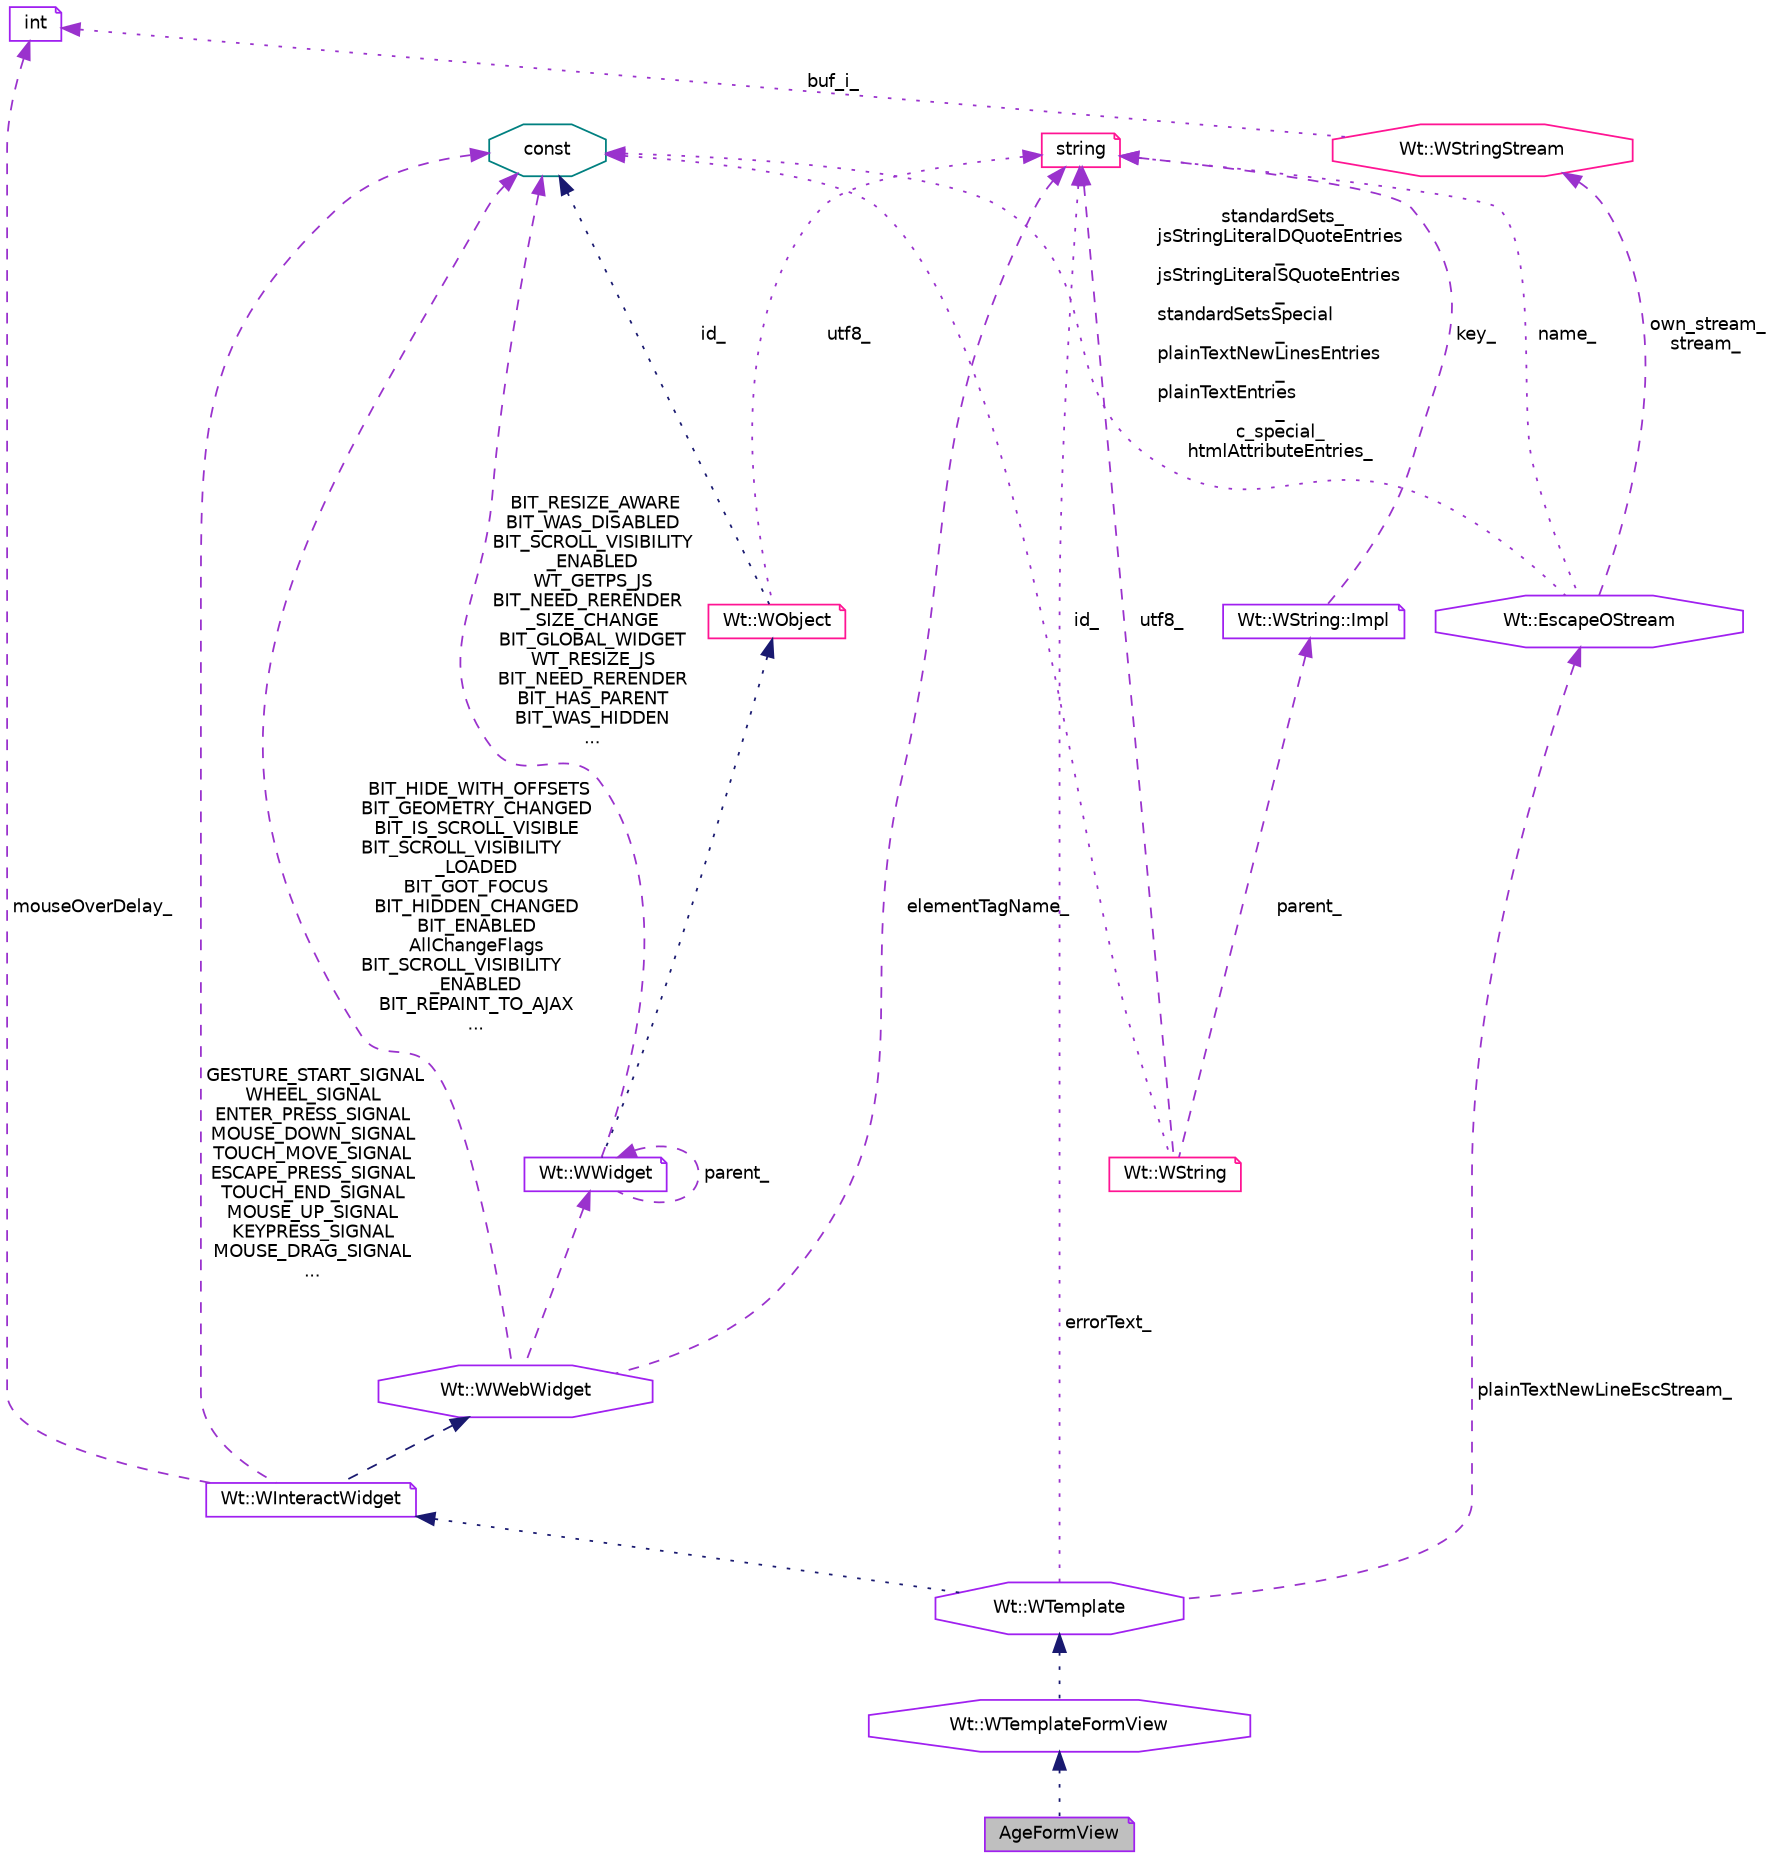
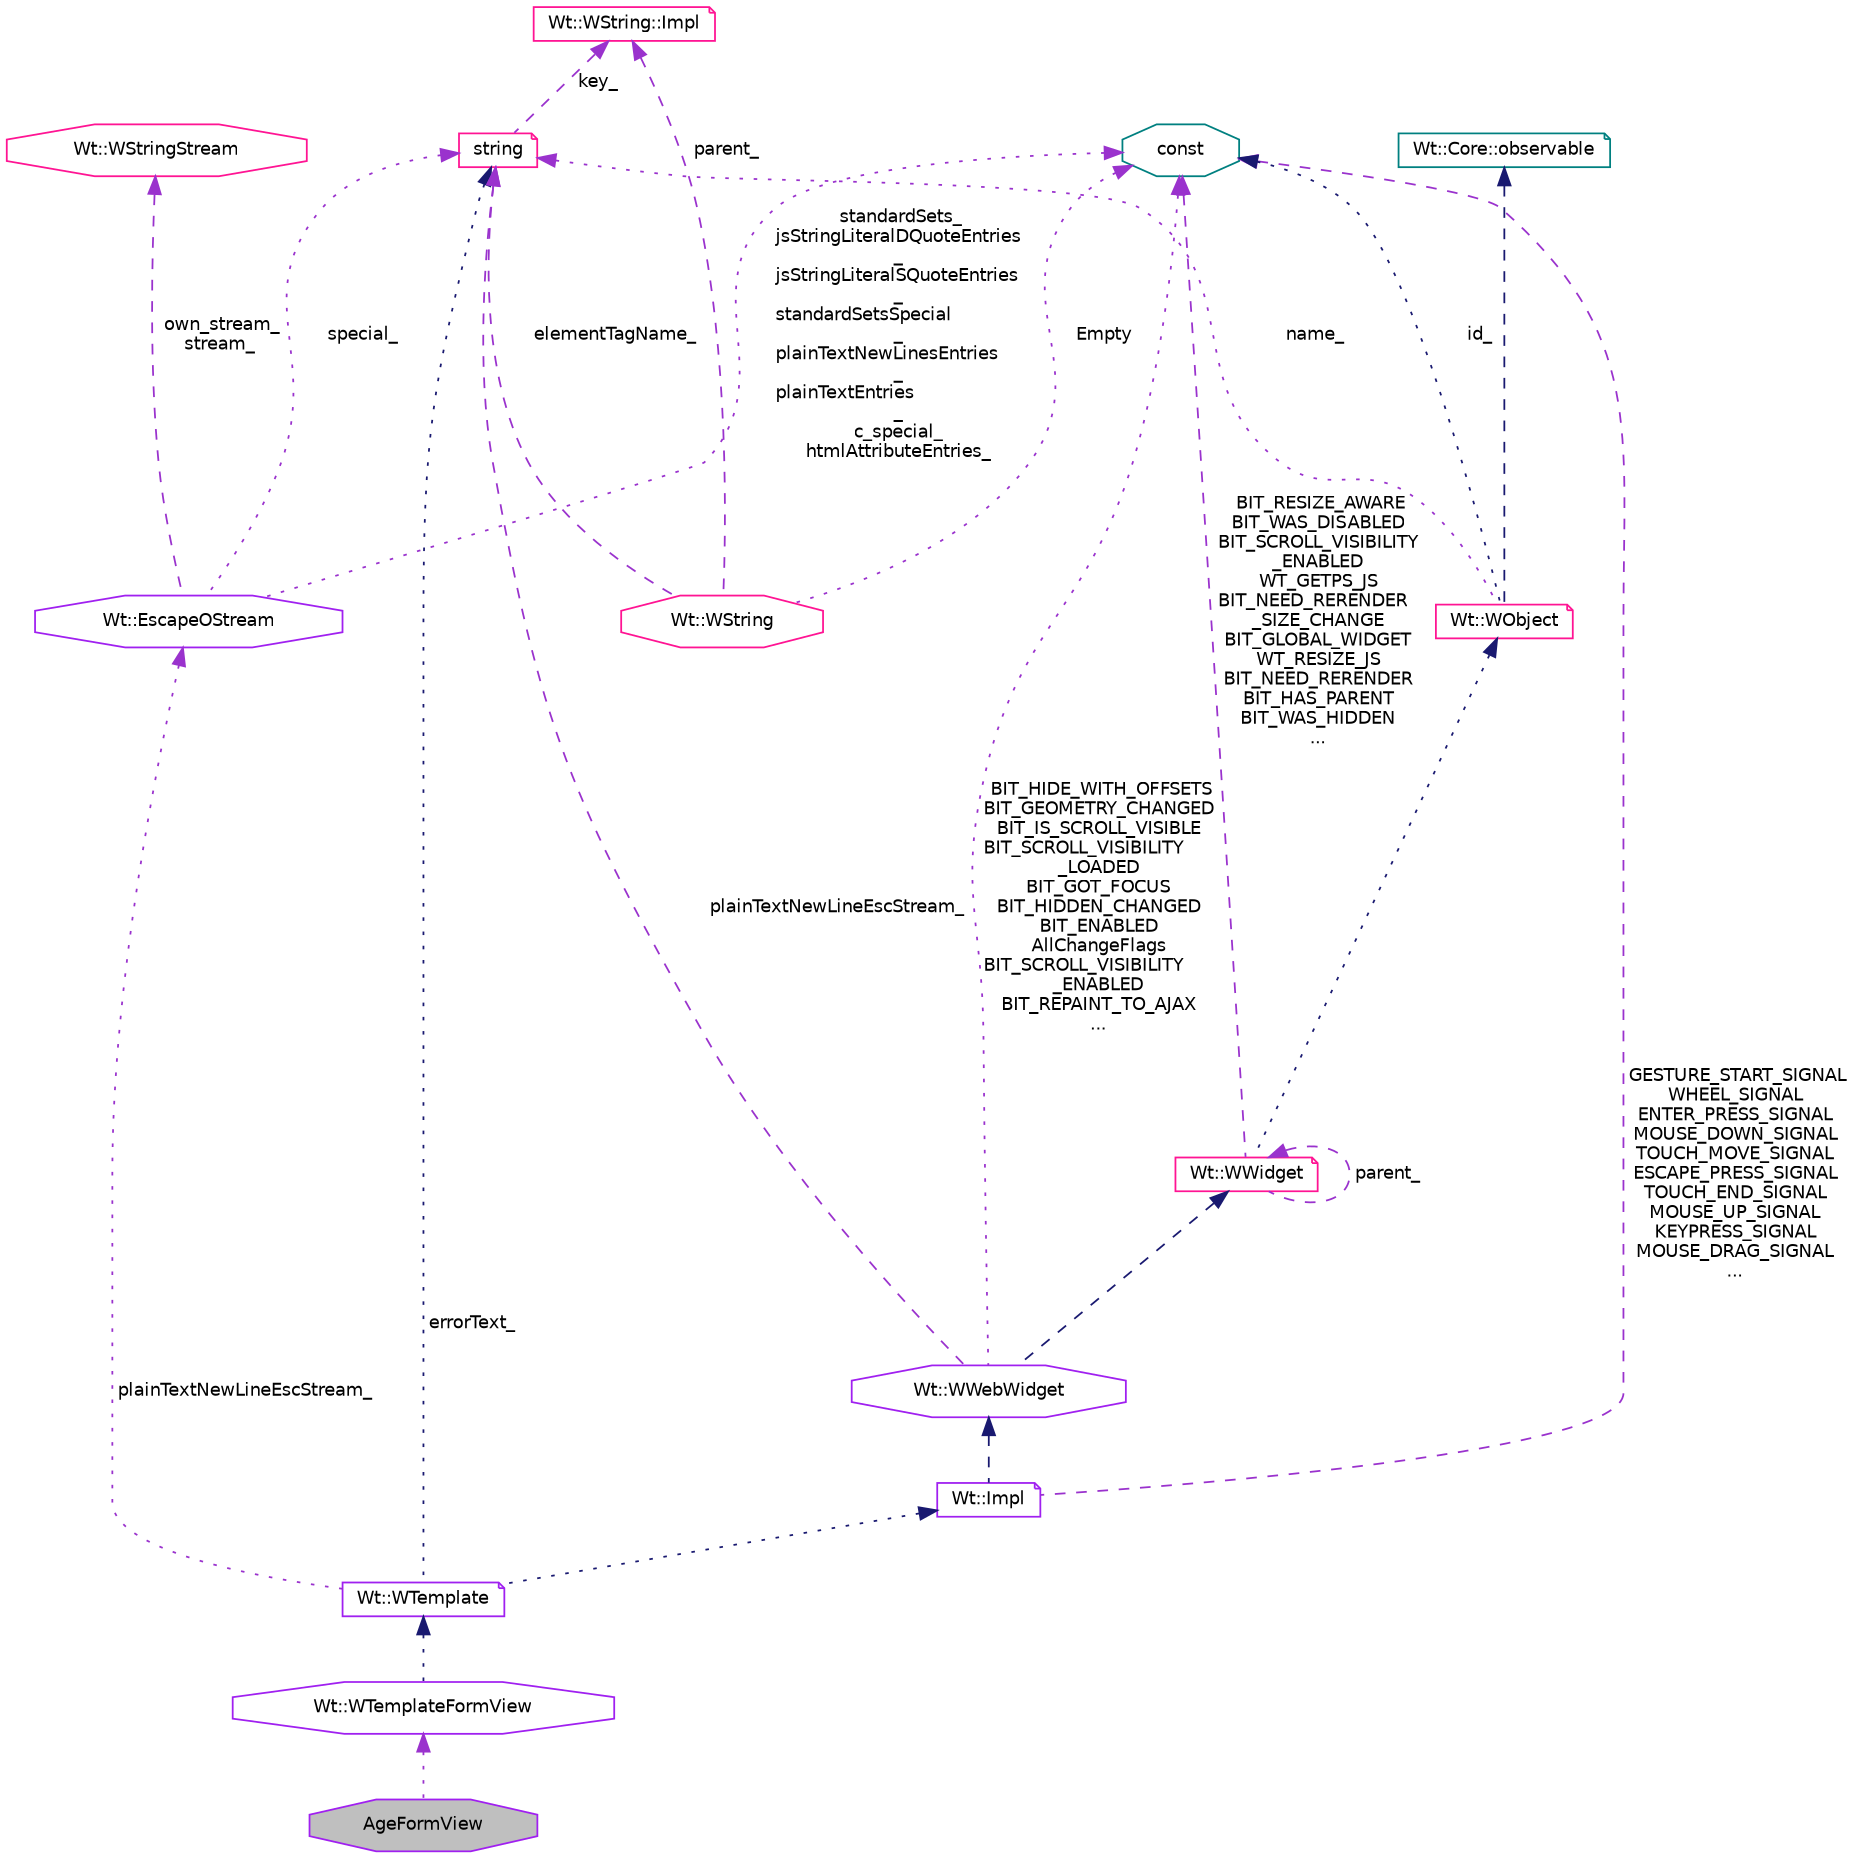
node "int": removed
node "Wt::Core::observable": added
edge "Wt::WString::Impl" -> "string": reversed
edge "Wt::WObject" -> "string": label " utf8_" -> " name_"
edge "Wt::EscapeOStream" -> "string": label " name_" -> " special_"
edge "Wt::WString" -> "const": label " id_" -> " Empty"
edge "Wt::WString" -> "string": label " utf8_" -> " elementTagName_"
node "Wt::WString::Impl": color purple -> deeppink
edge "Wt::WWebWidget" -> "const": style dashed -> dotted
edge "Wt::WTemplate" -> "string": color darkorchid3 -> midnightblue
edge "Wt::WWebWidget" -> "string": label " elementTagName_" -> " plainTextNewLineEscStream_"
node "Wt::WWidget": color purple -> deeppink
node "Wt::WString": shape note -> octagon
edge "Wt::WTemplate" -> "Wt::EscapeOStream": style dashed -> dotted
edge "Wt::WWebWidget" -> "Wt::WWidget": color darkorchid3 -> midnightblue
node "Wt::WInteractWidget": label "Wt::WInteractWidget" -> "Wt::Impl"
node "Wt::WTemplate": shape octagon -> note
edge "AgeFormView" -> "Wt::WTemplateFormView": color midnightblue -> darkorchid3
node "AgeFormView": shape note -> octagon
